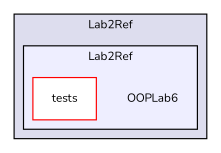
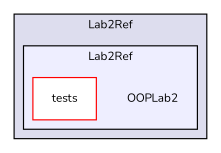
node "OOPLab6": label "OOPLab6" -> "OOPLab2"
